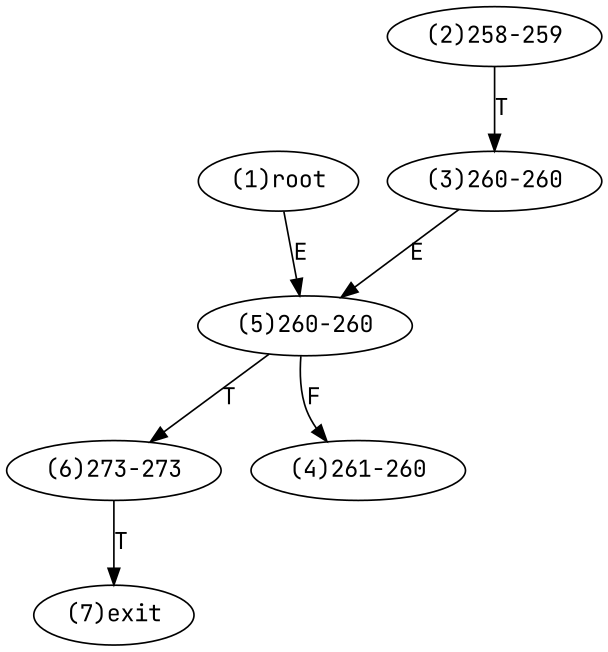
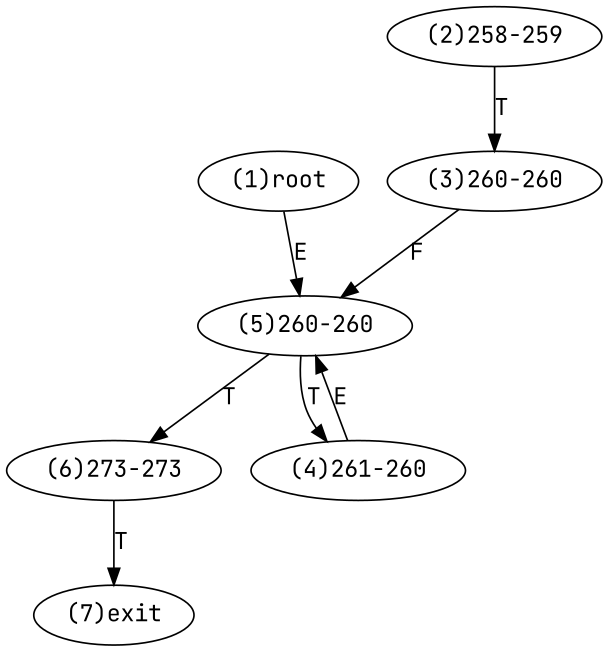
edge "(3)260-260" -> "(5)260-260": label "E" -> "F"
edge "(5)260-260" -> "(4)261-260": label "F" -> "T"
edge "(4)261-260" -> "(5)260-260": added, label "E"
